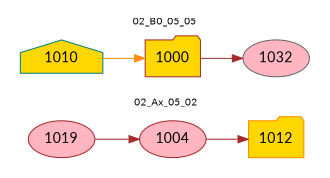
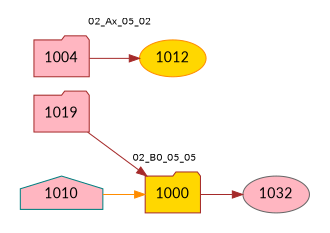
node "1010": fillcolor gold -> lightpink
node "1019": shape ellipse -> folder
edge "1019" -> "1004": now "1019" -> "1000"
node "1004": shape ellipse -> folder
node "1012": shape folder -> ellipse
